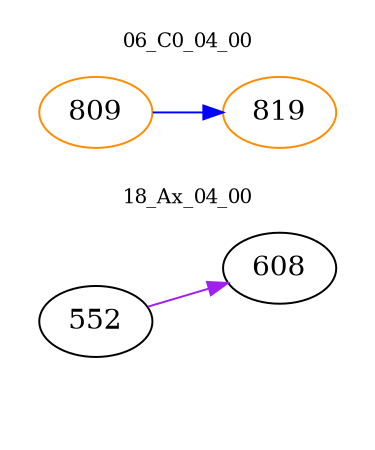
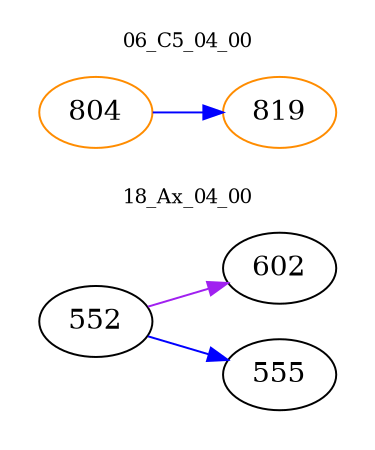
cluster "06_C0_04_00": label "06_C0_04_00" -> "06_C5_04_00"
node "809": label "809" -> "804"
node "608": label "608" -> "602"
node "555": added
